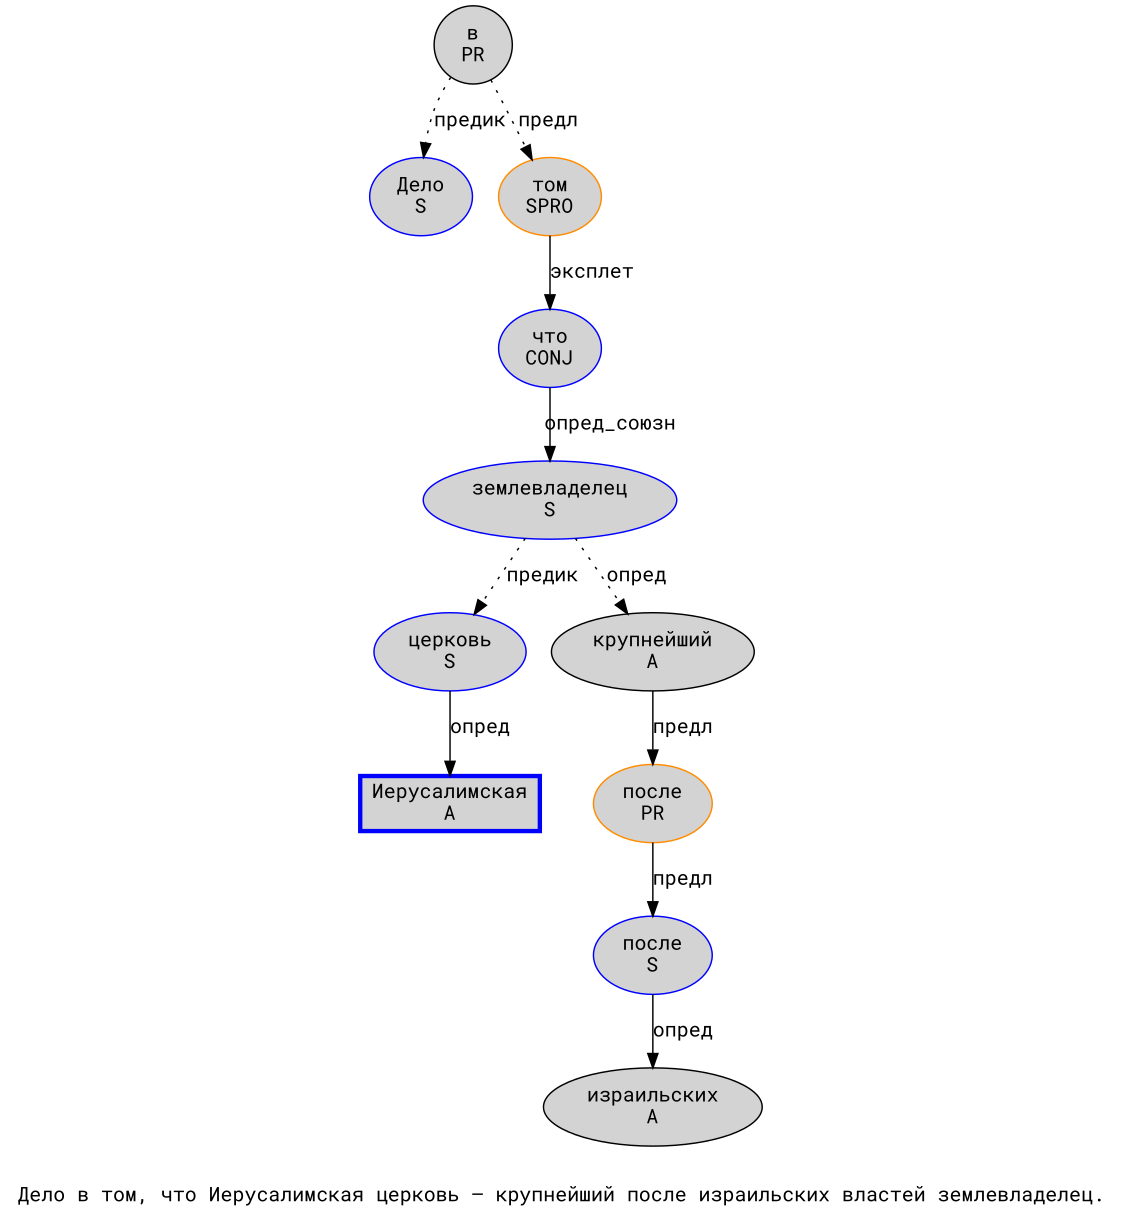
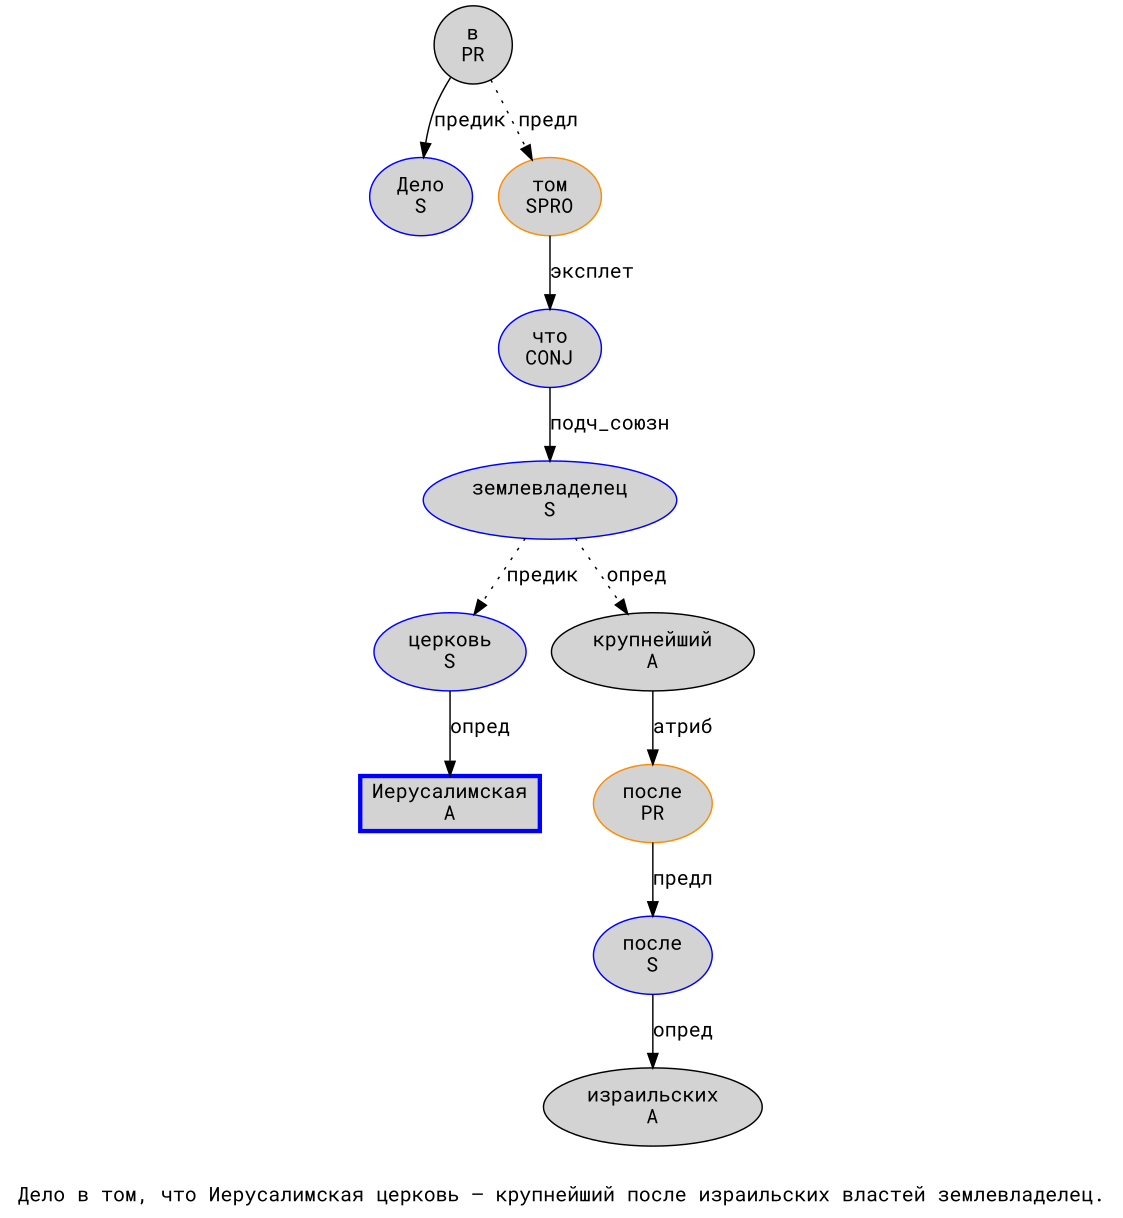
edge "в PR" -> "Дело S": style dotted -> solid
edge "что CONJ" -> "землевладелец S": label "опред_союзн" -> "подч_союзн"
edge "крупнейший A" -> "после PR": label "предл" -> "атриб"
